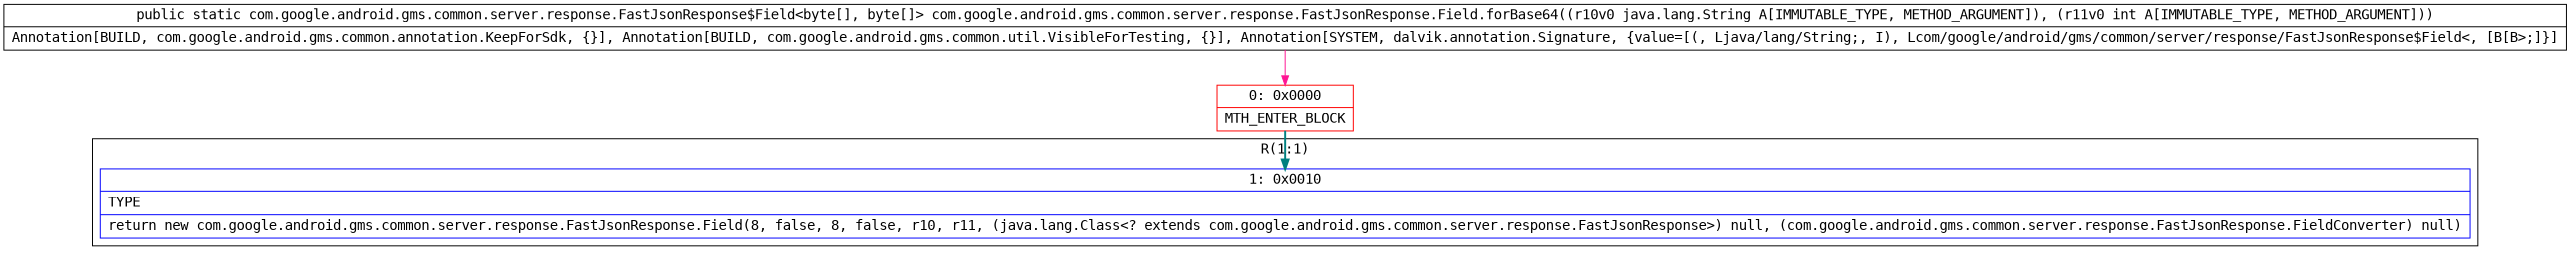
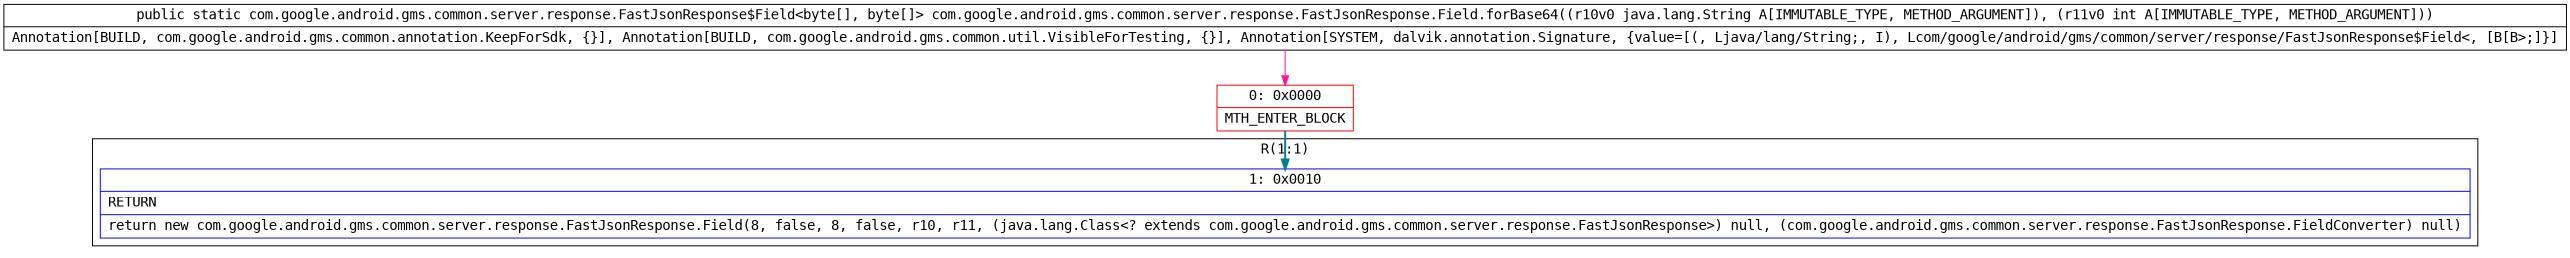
node "1: 0x0010": text "TYPE" -> "RETURN"
